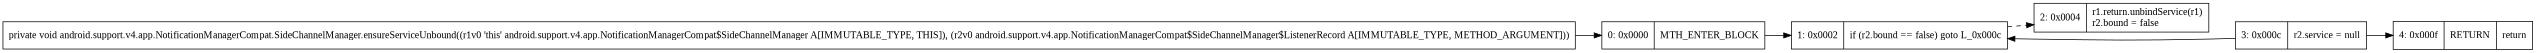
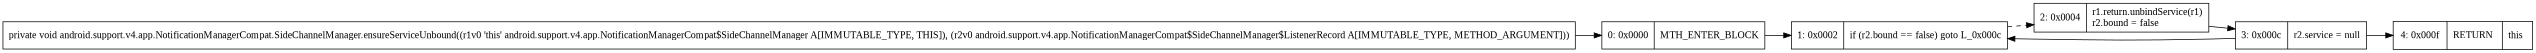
edge "2: 0x0004" -> "3: 0x000c": added
node "4: 0x000f": text "return" -> "this"
